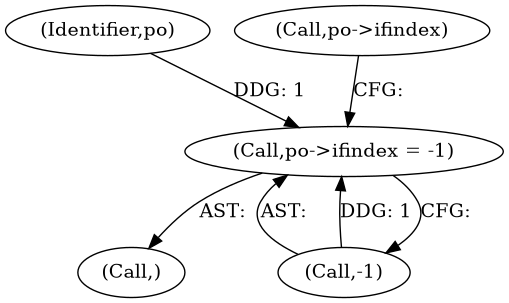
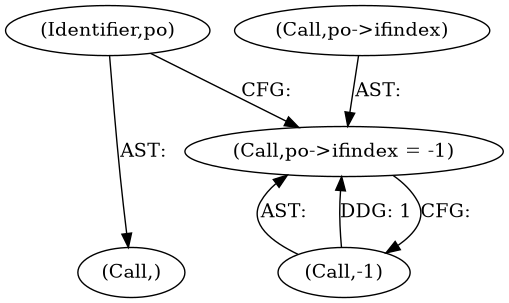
edge "(Identifier,po)" -> "(Call,po->ifindex = -1)": label "DDG: 1" -> "CFG: "
edge "(Call,po->ifindex)" -> "(Call,po->ifindex = -1)": label "CFG: " -> "AST: "
edge "(Call,po->ifindex = -1)" -> "(Call,)": now "(Identifier,po)" -> "(Call,)"
